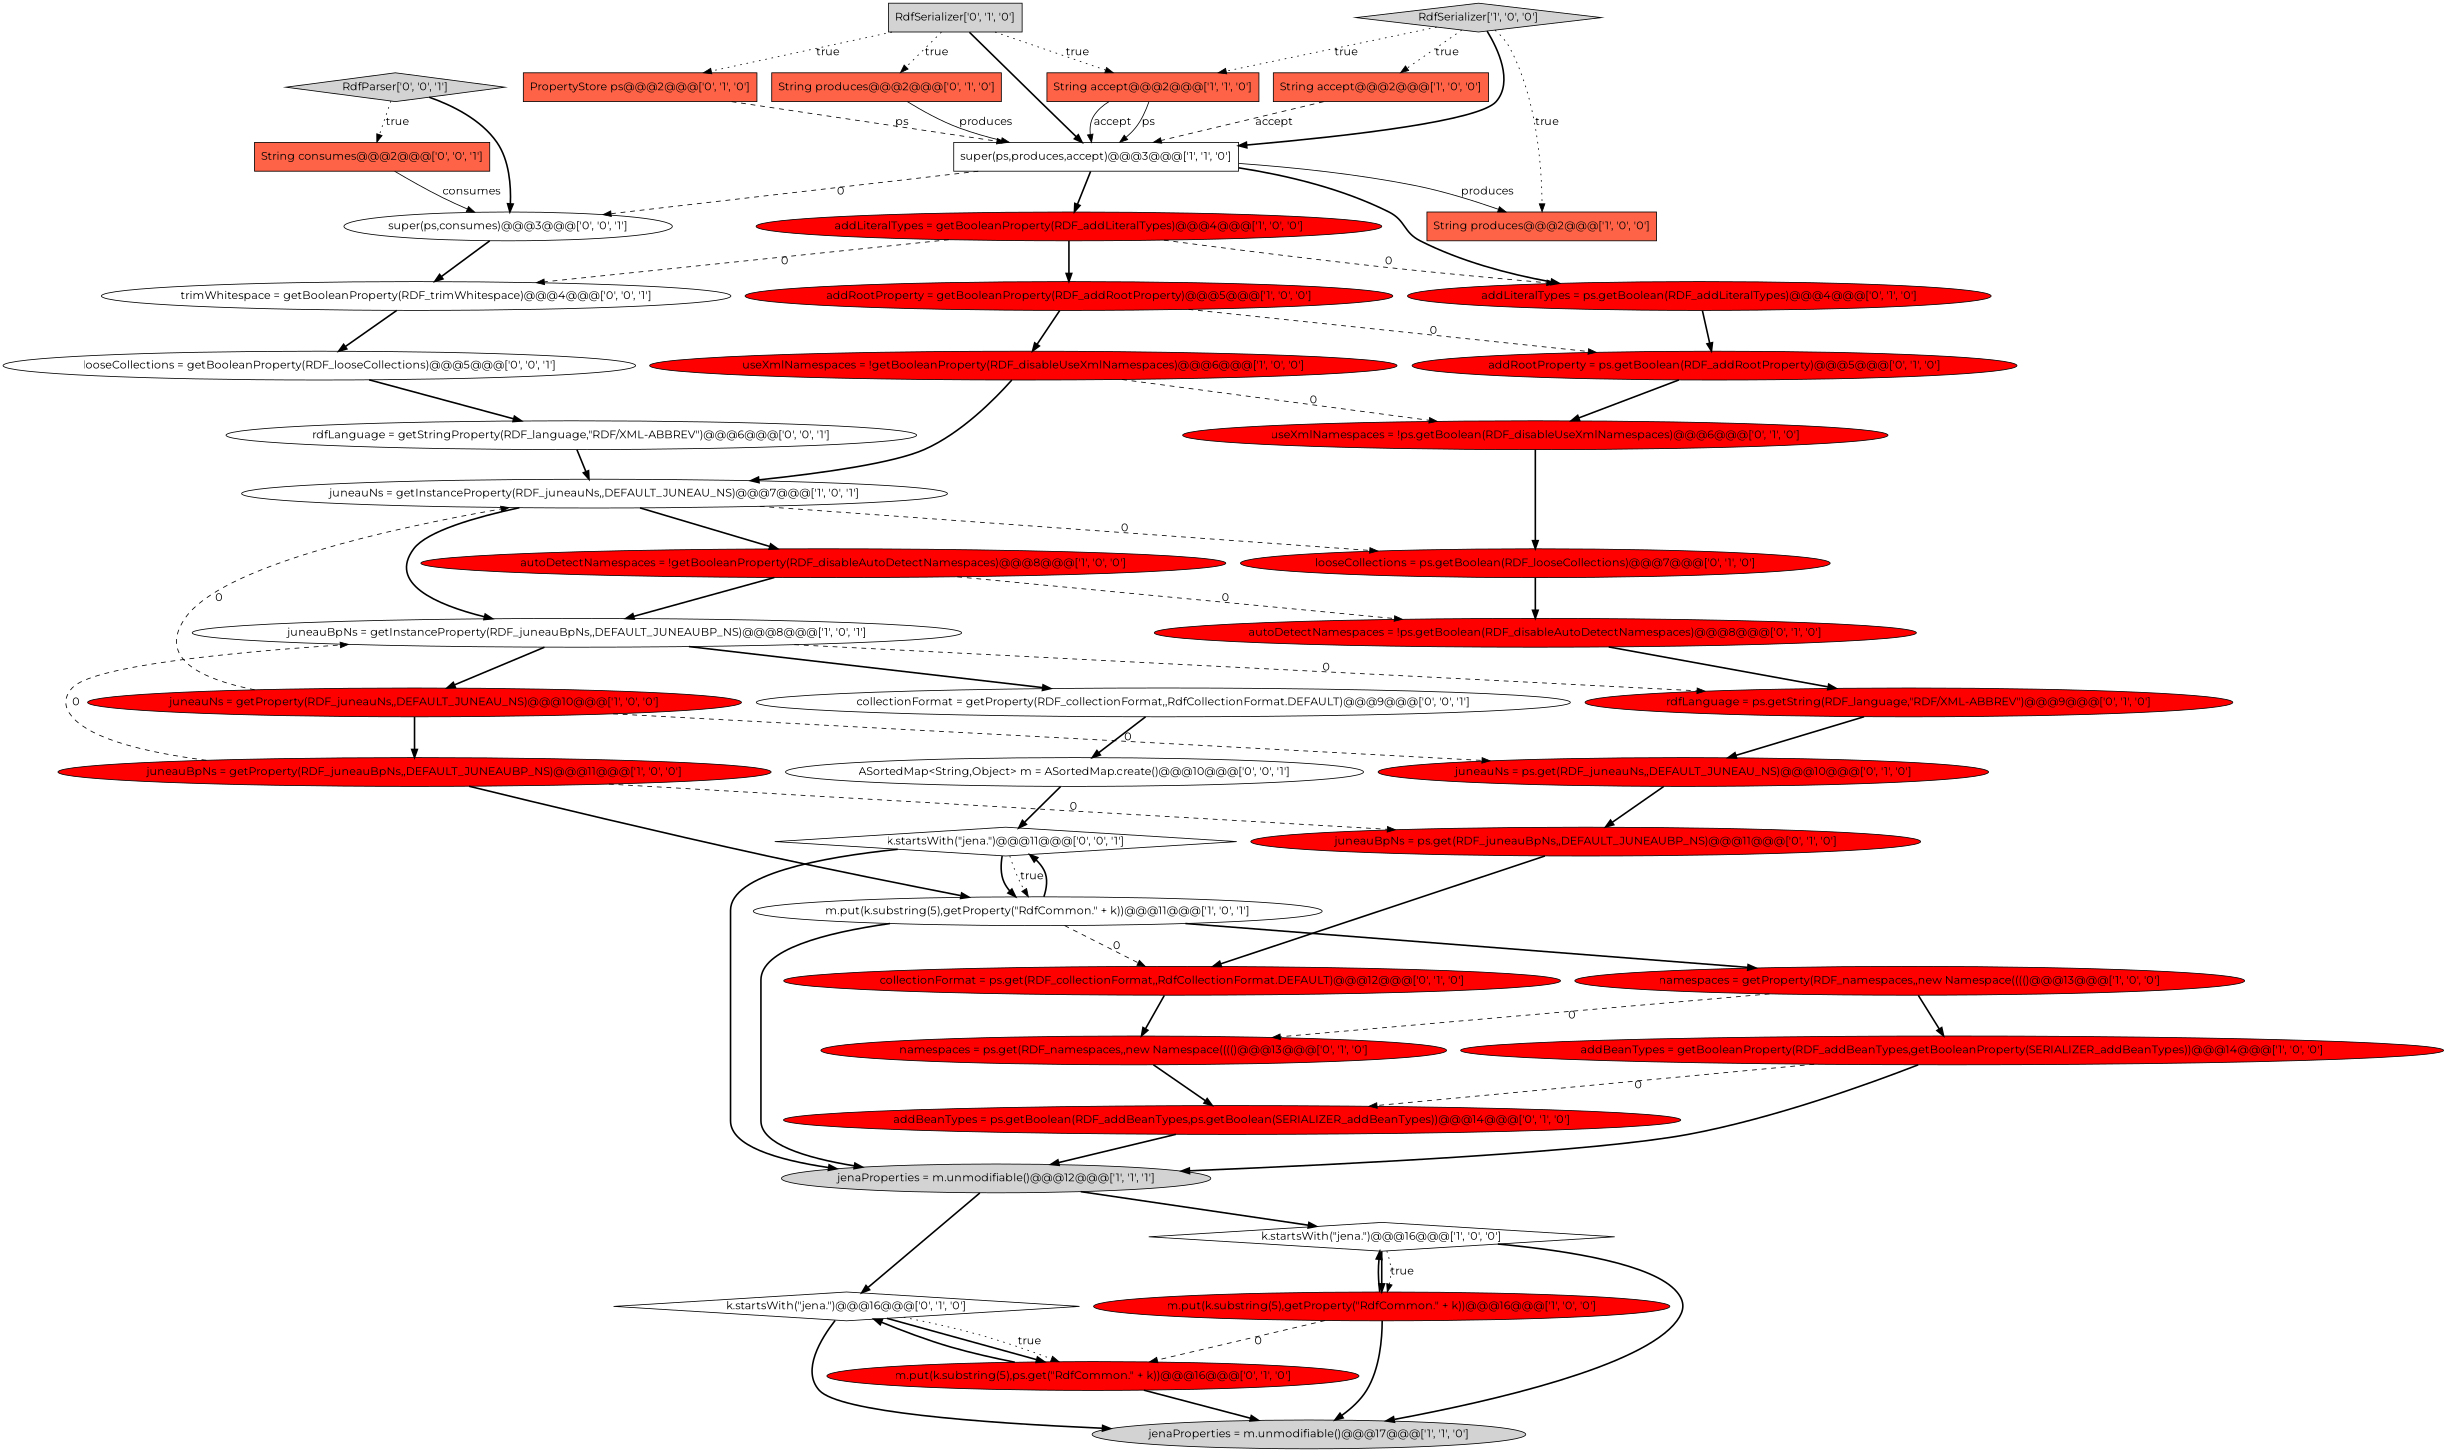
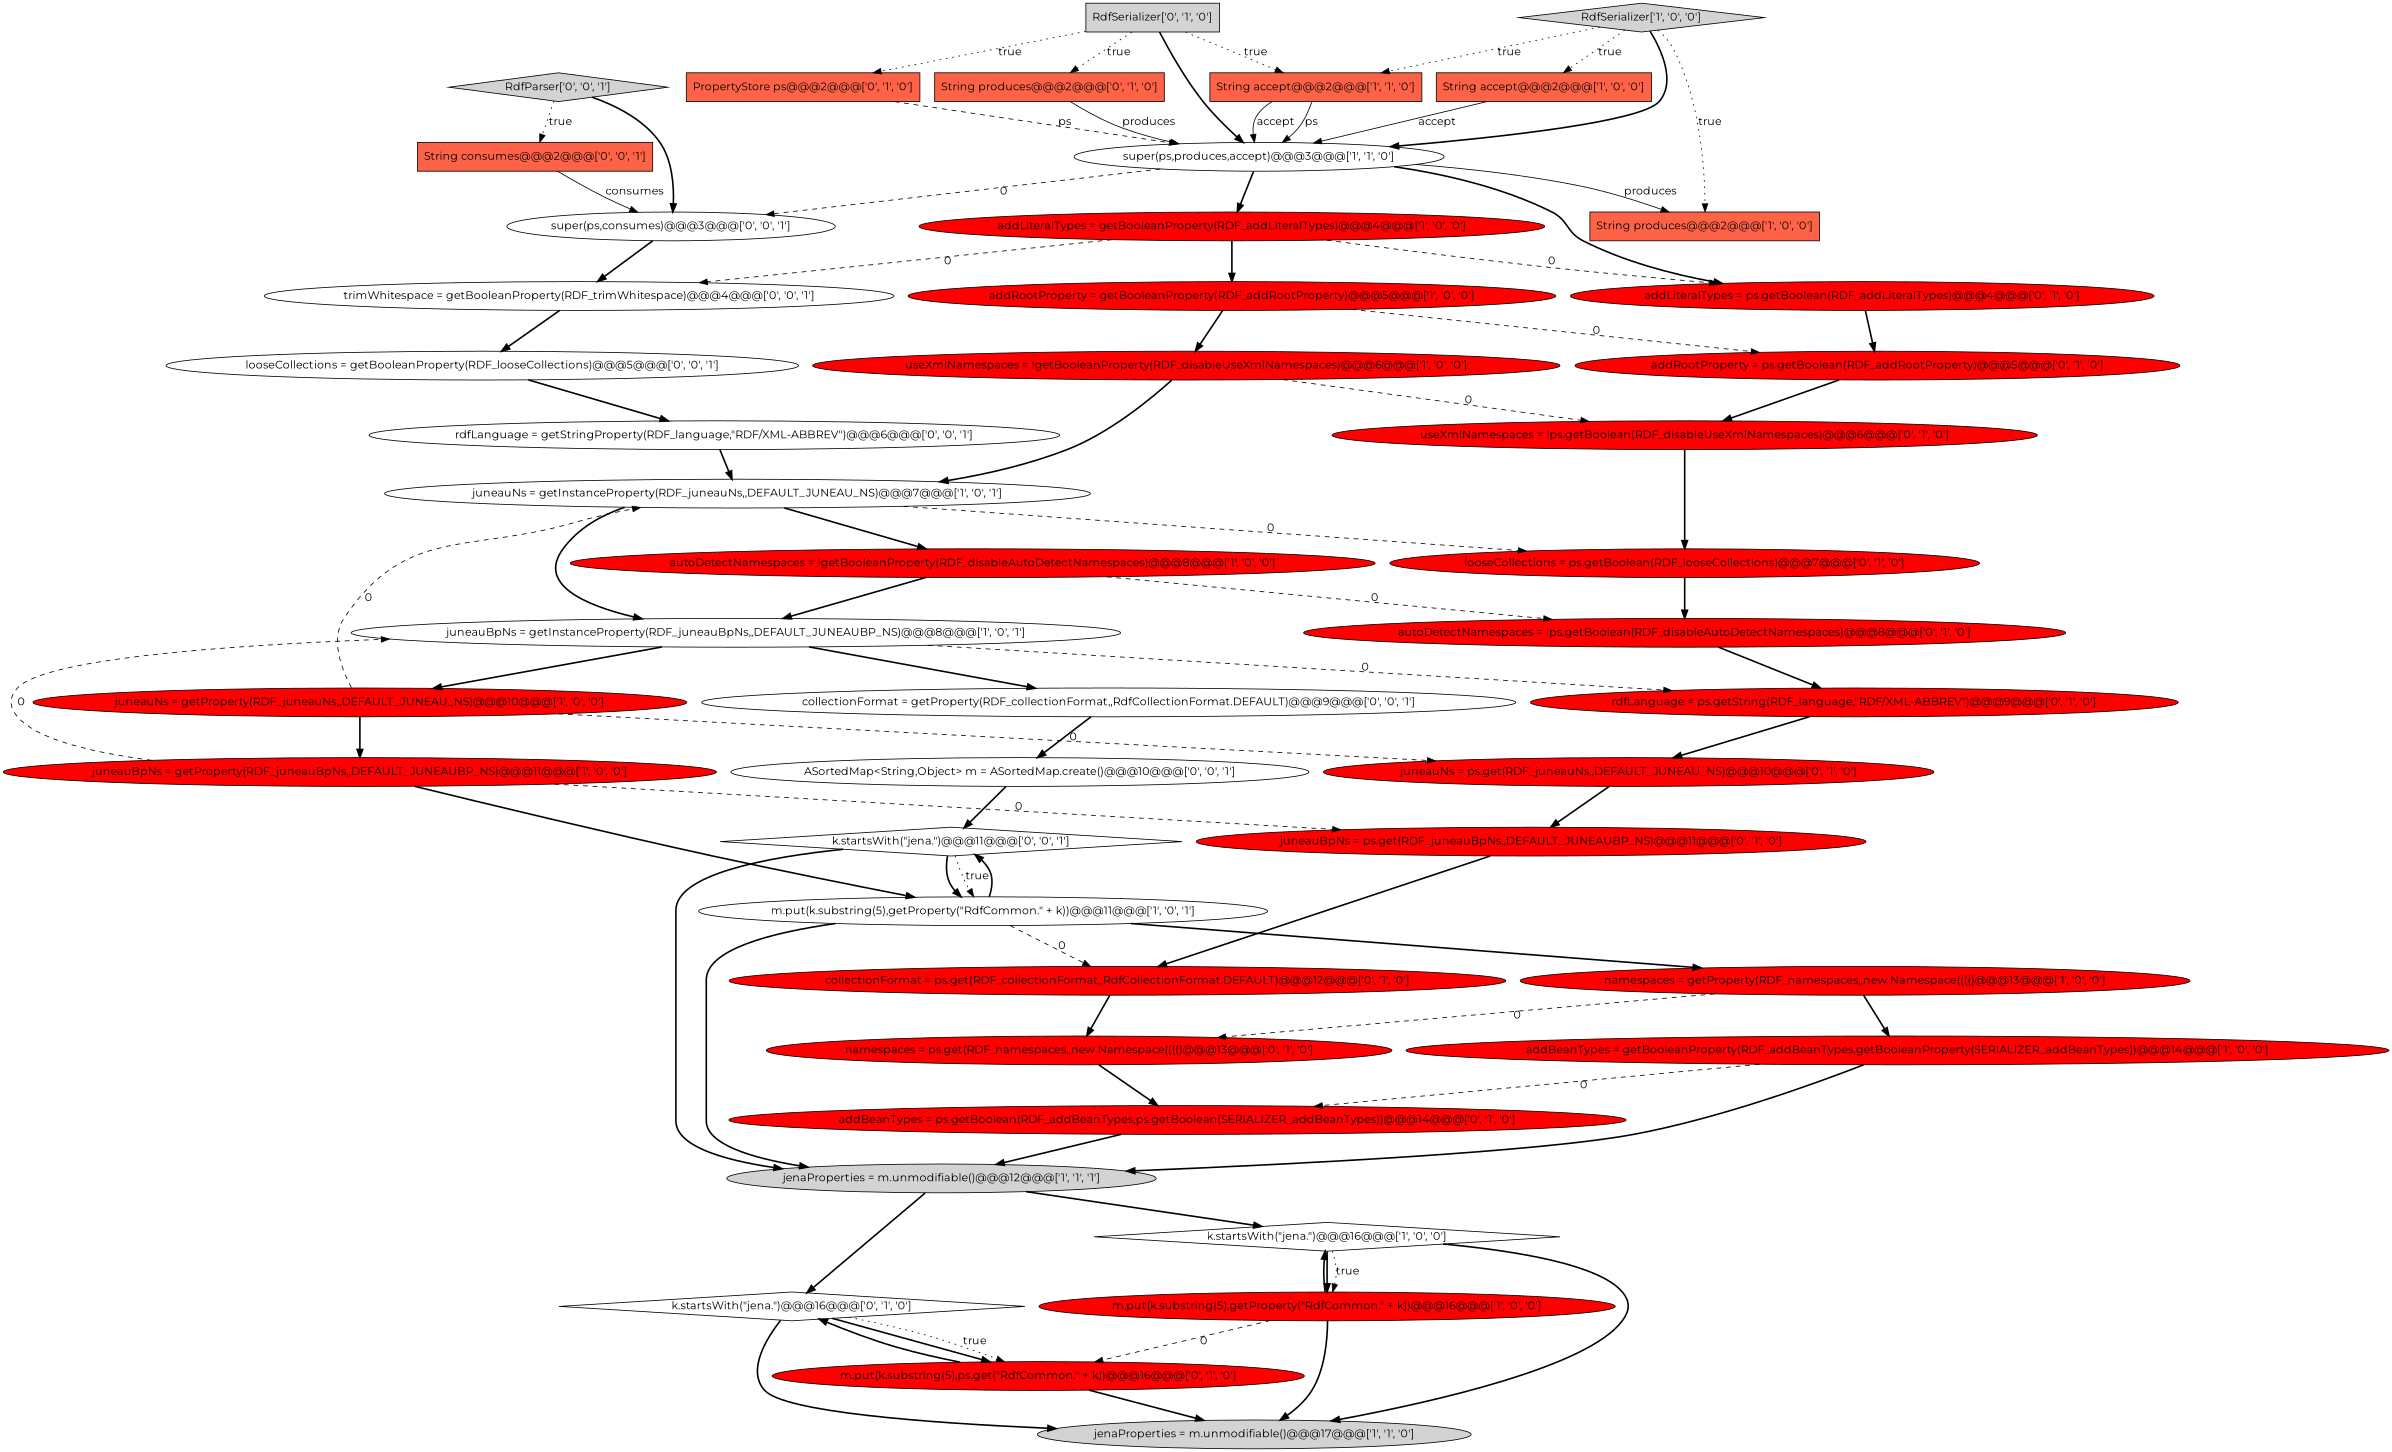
edge "String accept@@@2@@@['1', '0', '0']" -> "super(ps,produces,accept)@@@3@@@['1', '1', '0']": style dashed -> solid
node "super(ps,produces,accept)@@@3@@@['1', '1', '0']": shape box -> ellipse
